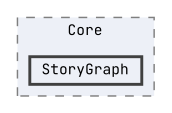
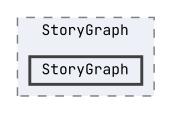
cluster "Core": label "Core" -> "StoryGraph"
